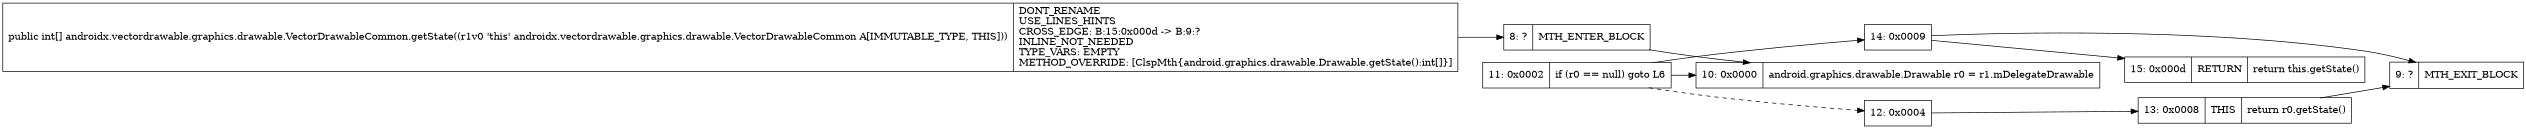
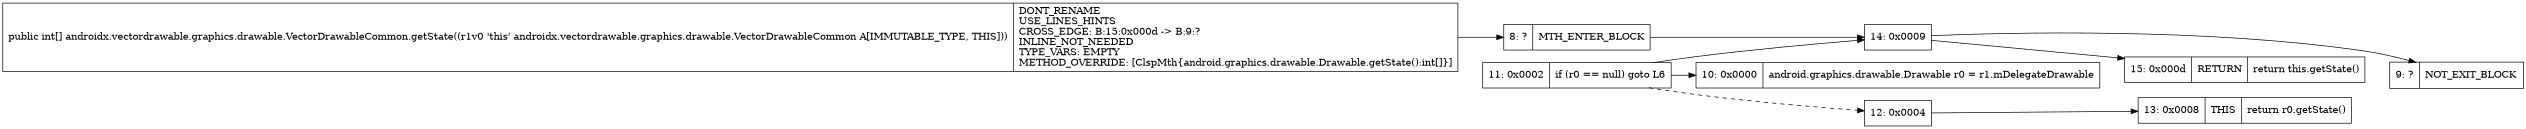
edge "8: ?" -> "10: 0x0000": now "8: ?" -> "14: 0x0009"
node "9: ?": text "MTH_EXIT_BLOCK" -> "NOT_EXIT_BLOCK"
edge "13: 0x0008" -> "9: ?": removed
